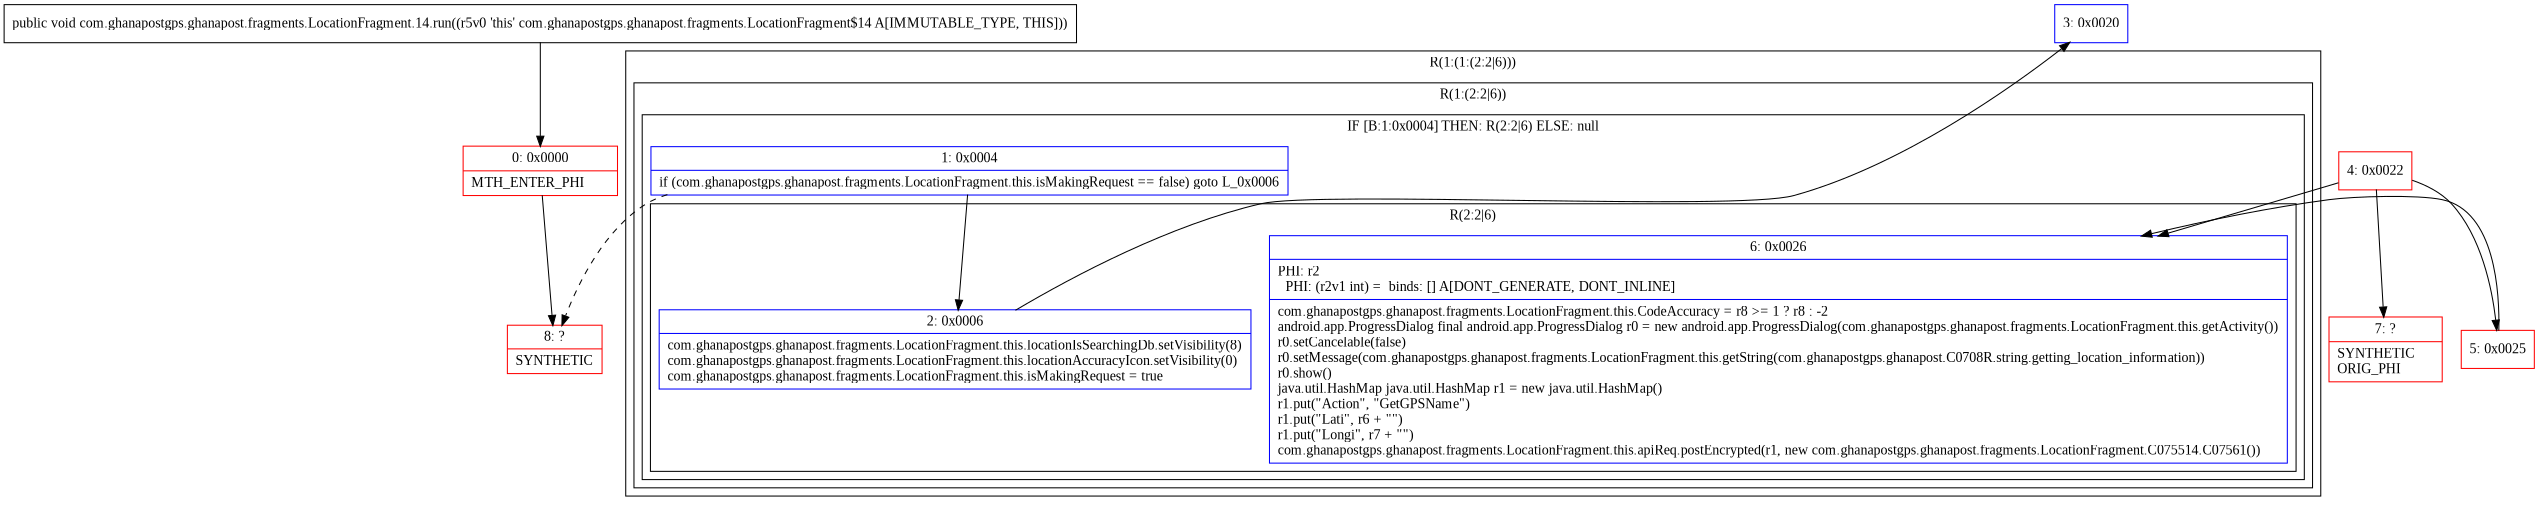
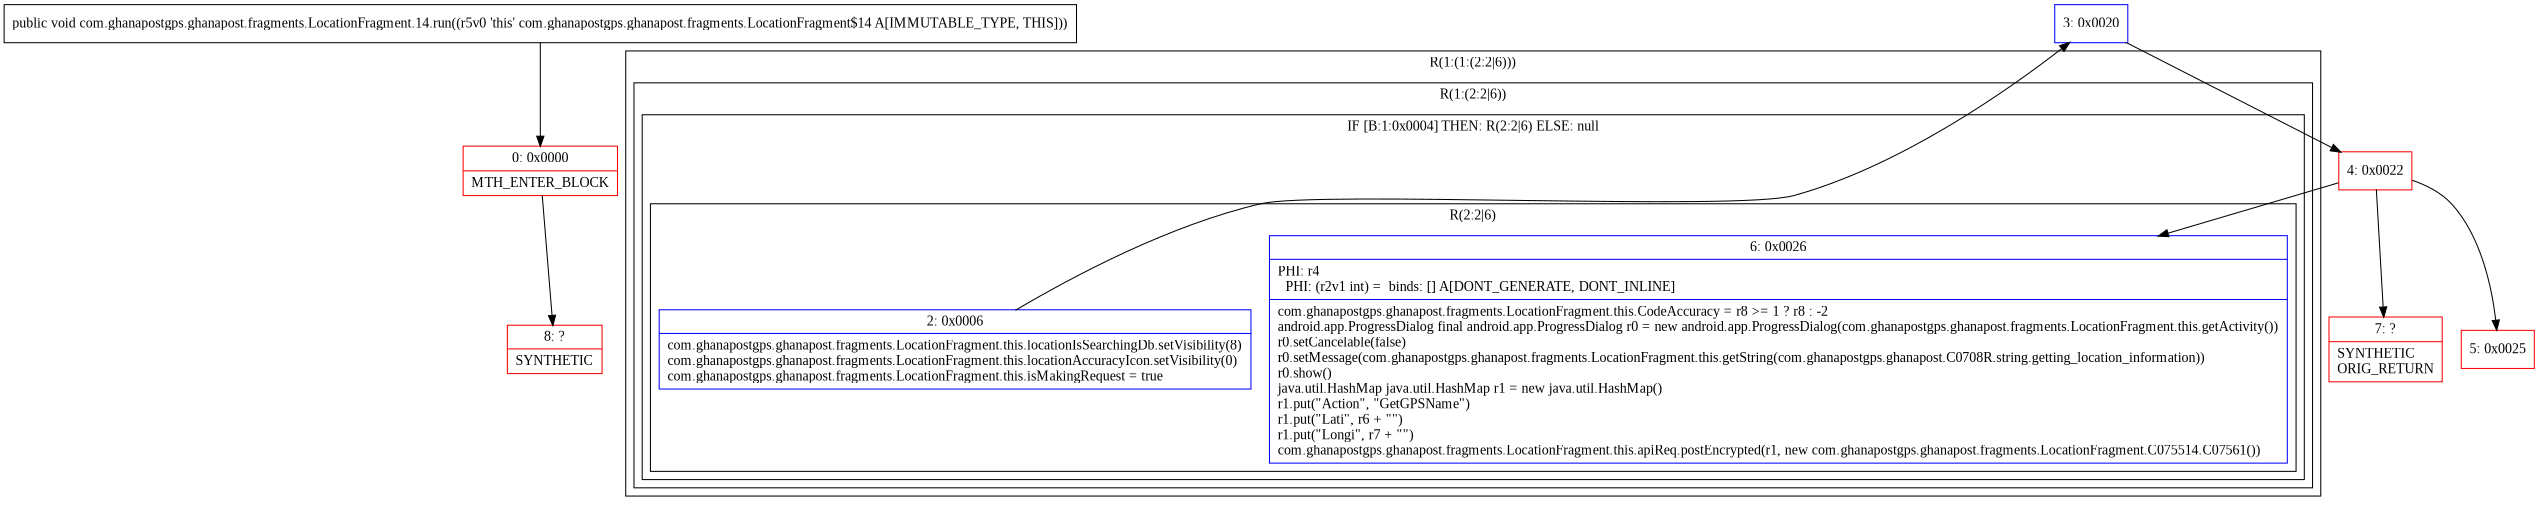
edge "3: 0x0020" -> "4: 0x0022": added
node "1: 0x0004": removed
node "0: 0x0000": text "MTH_ENTER_PHI" -> "MTH_ENTER_BLOCK"
edge "5: 0x0025" -> "6: 0x0026": removed
node "6: 0x0026": text "PHI: r2" -> "PHI: r4"
node "7: ?": text "ORIG_PHI" -> "ORIG_RETURN"
